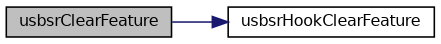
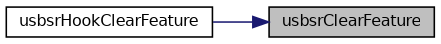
edge "usbsrClearFeature" -> "usbsrHookClearFeature": reversed
